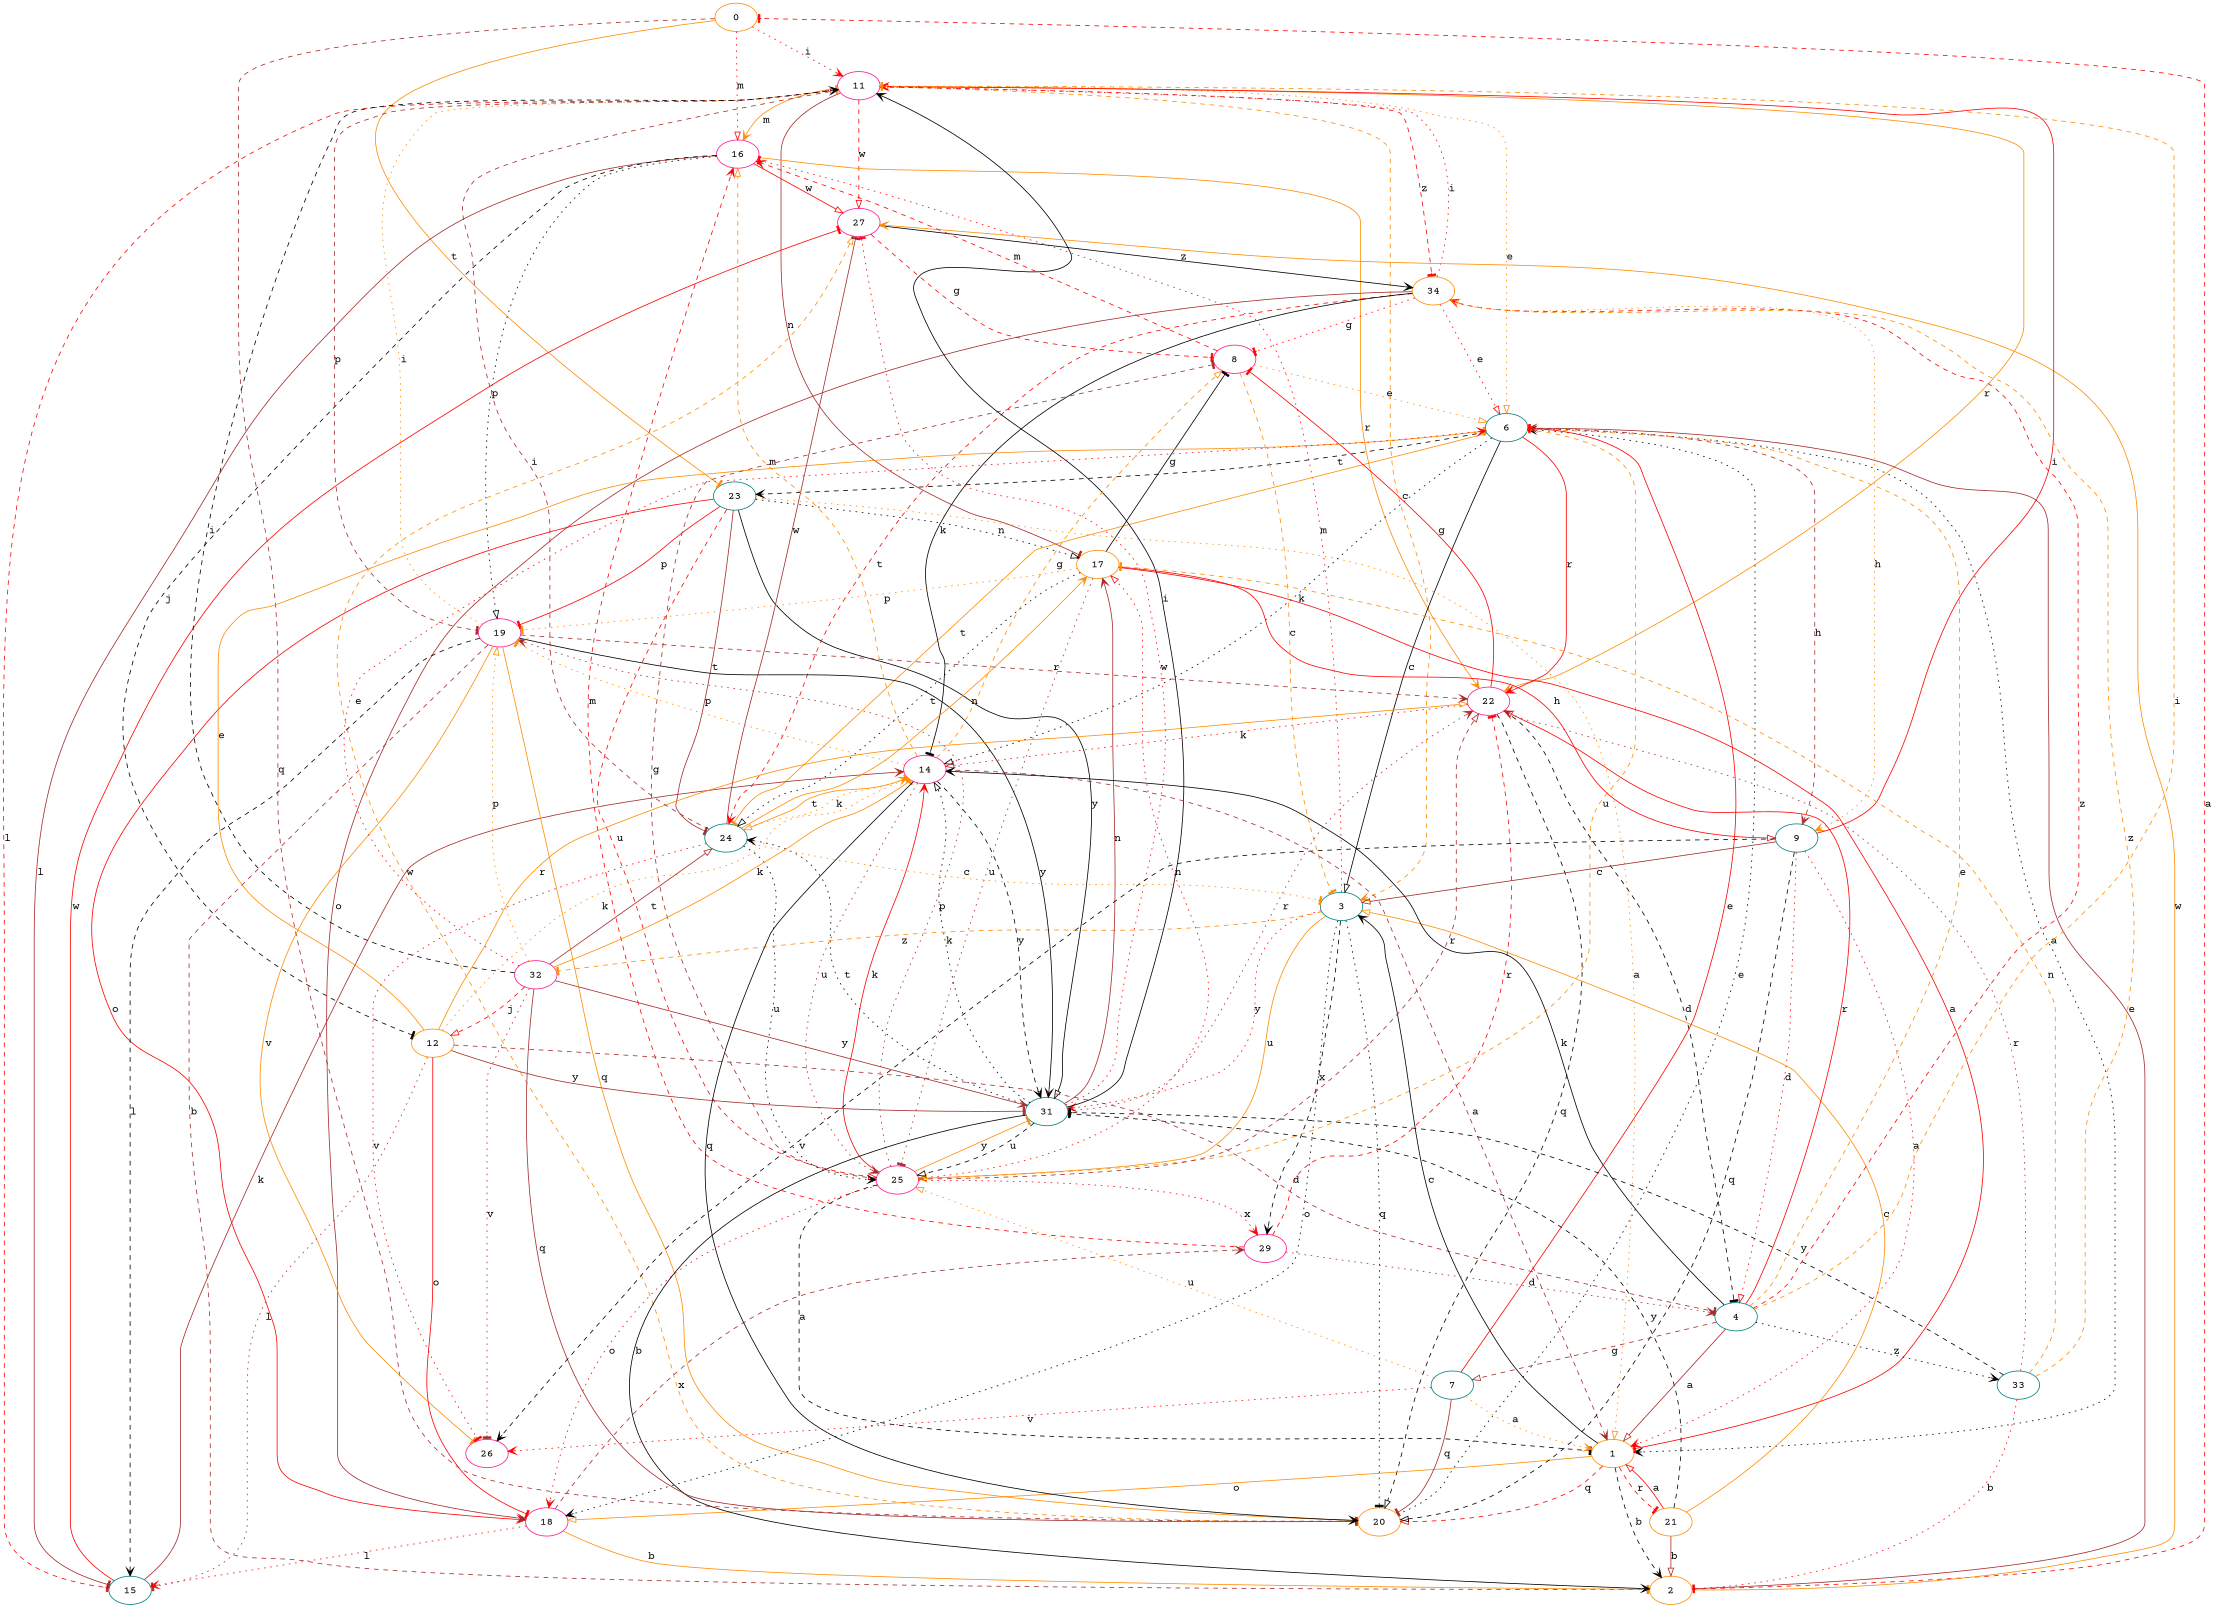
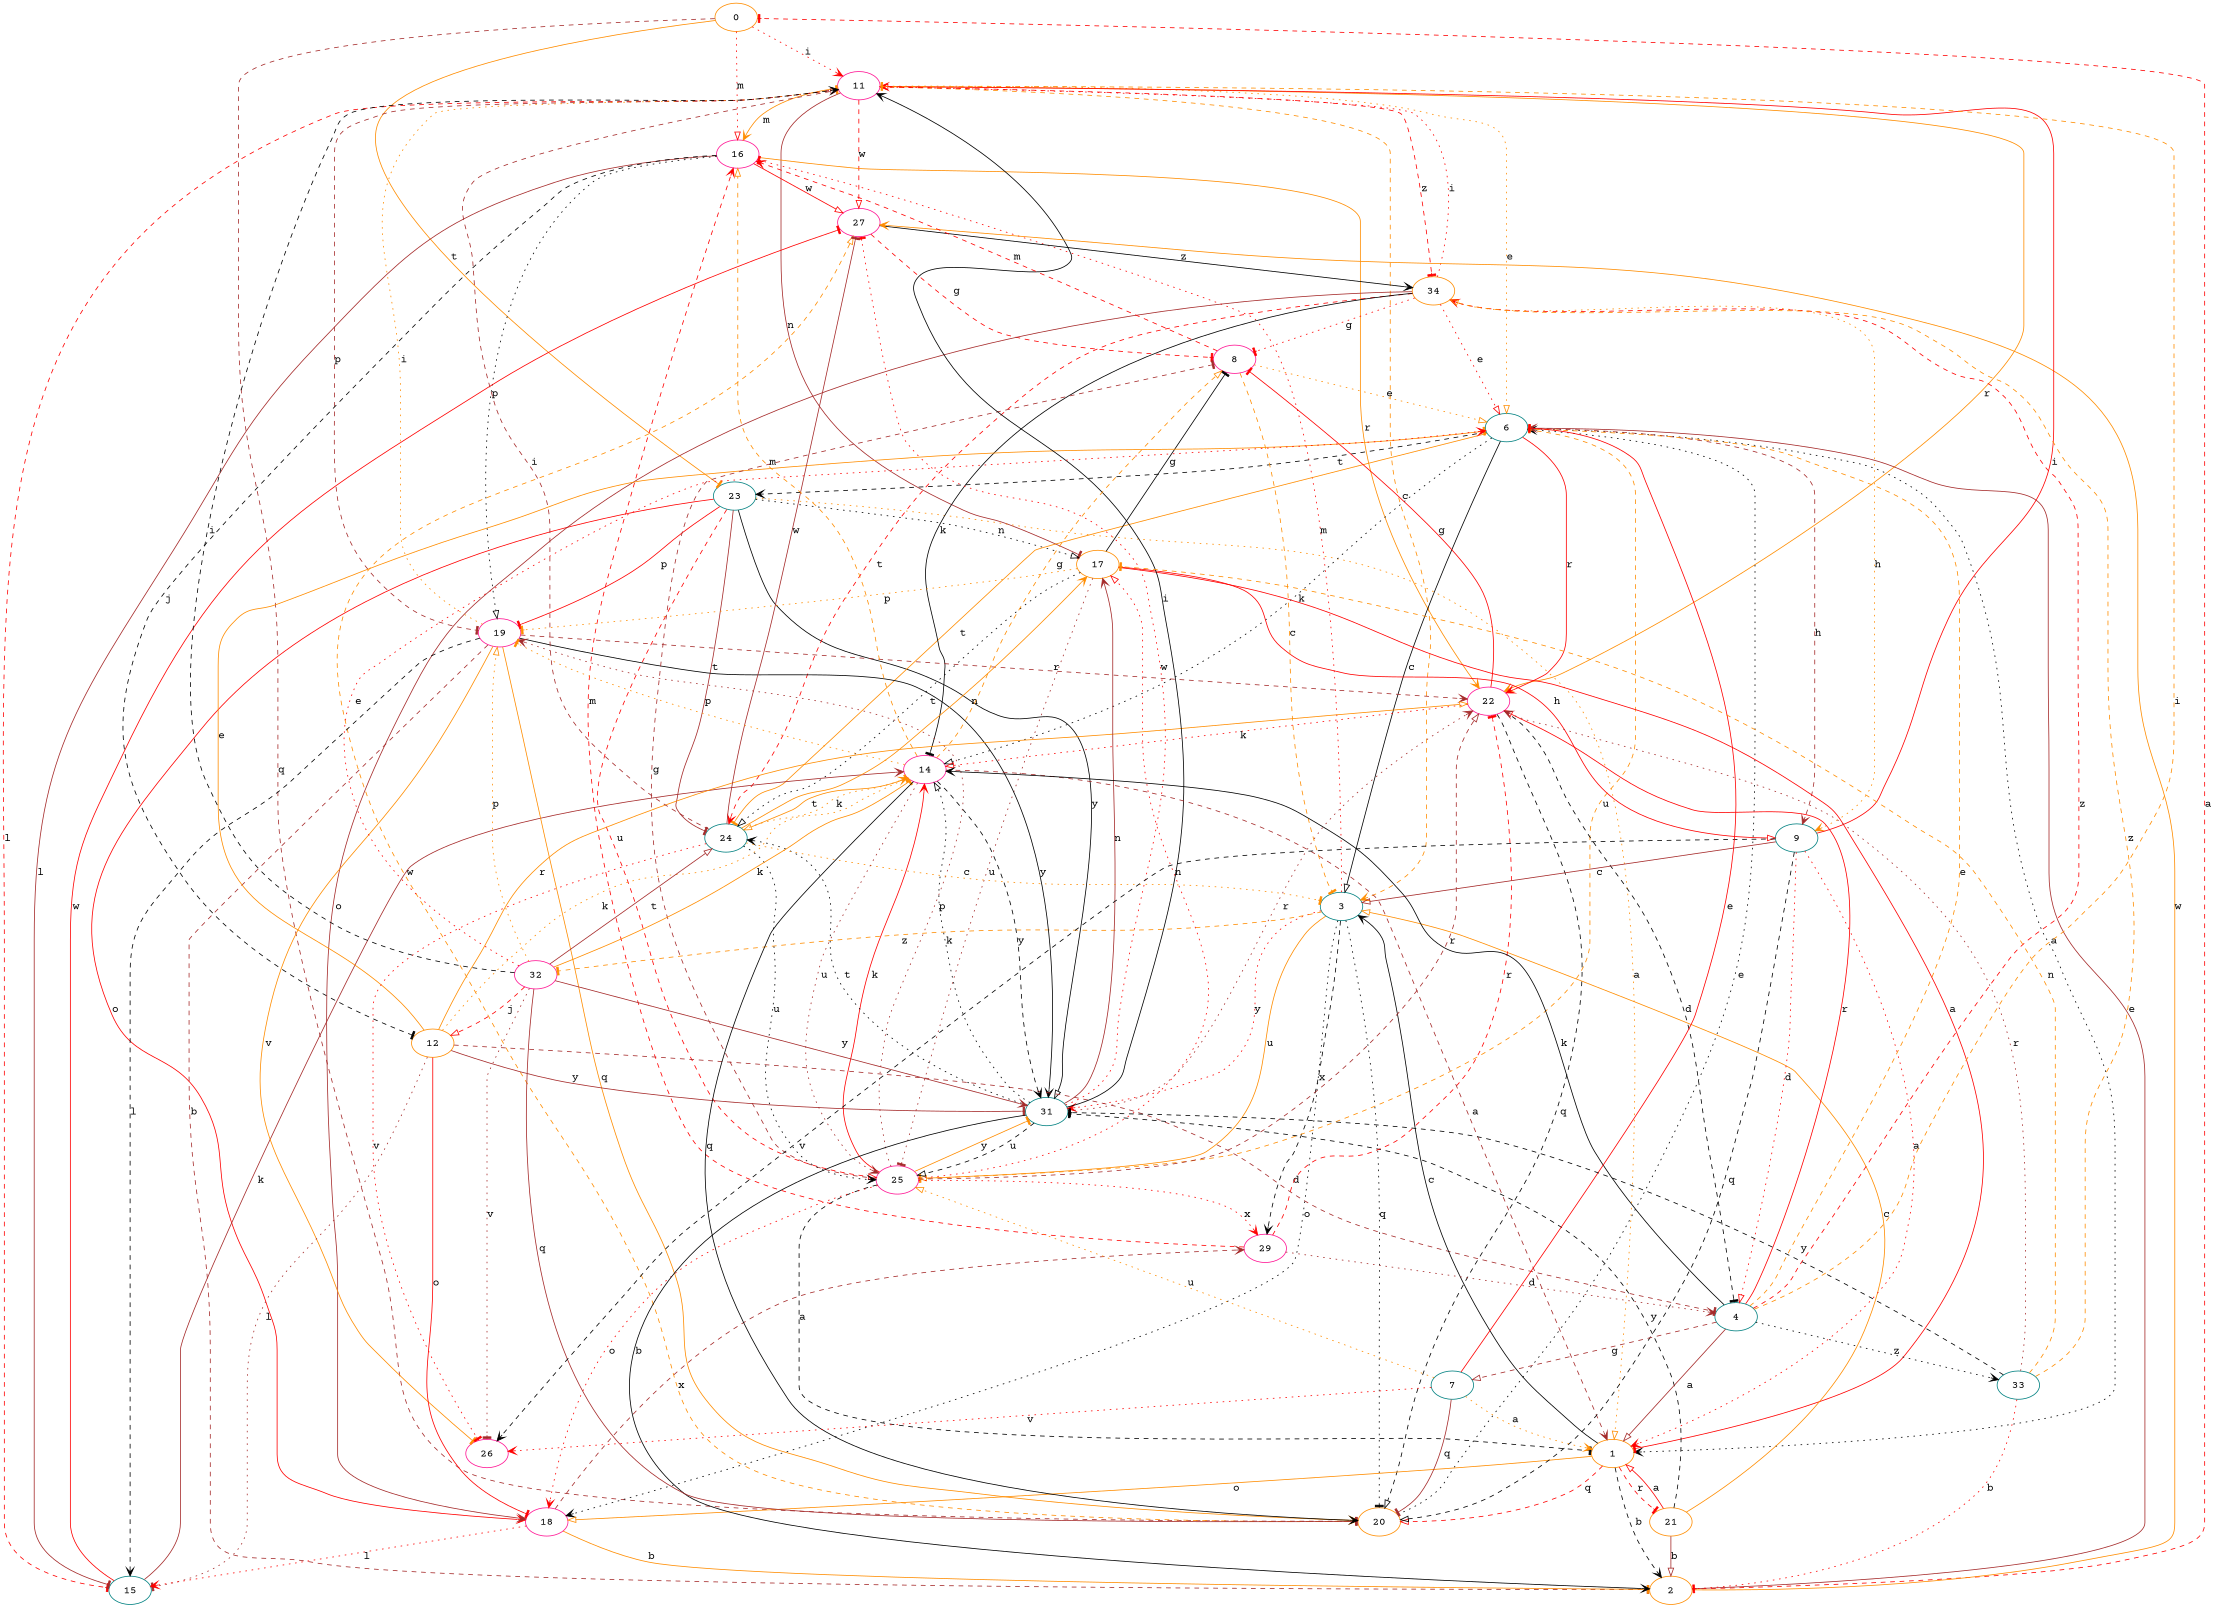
edge "6" -> "25": arrowhead vee -> tee
